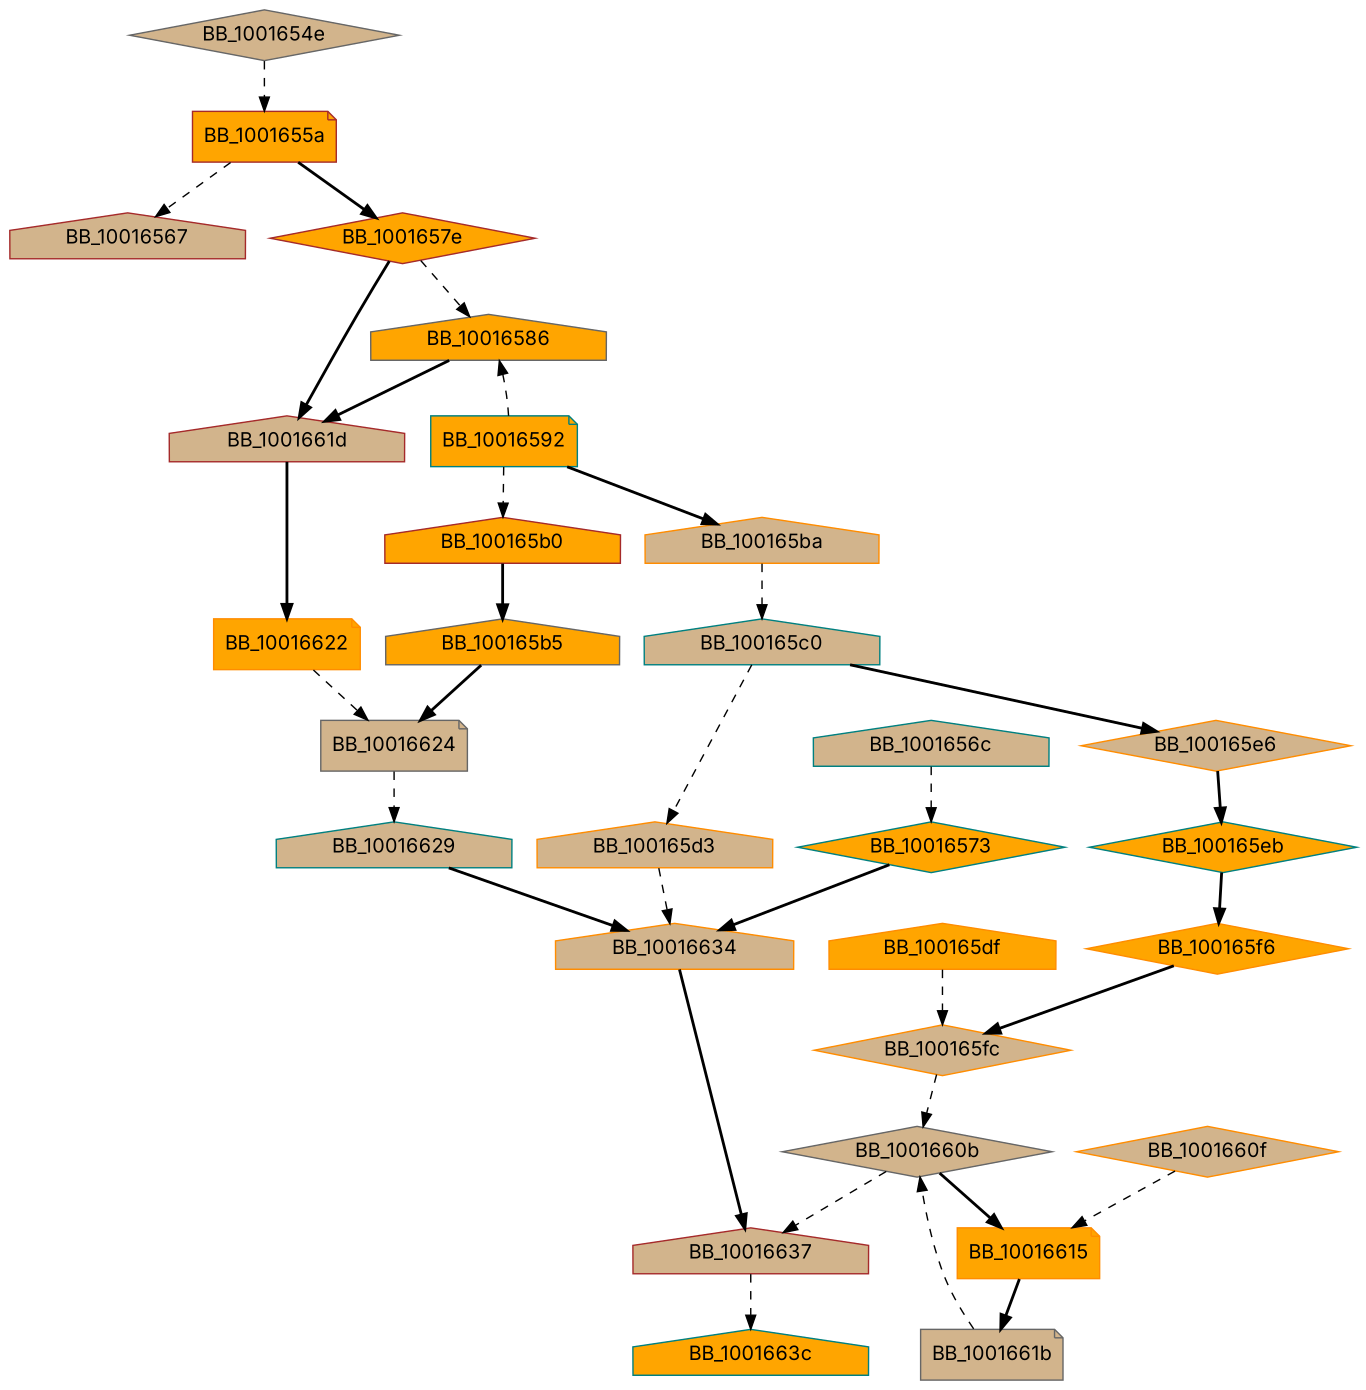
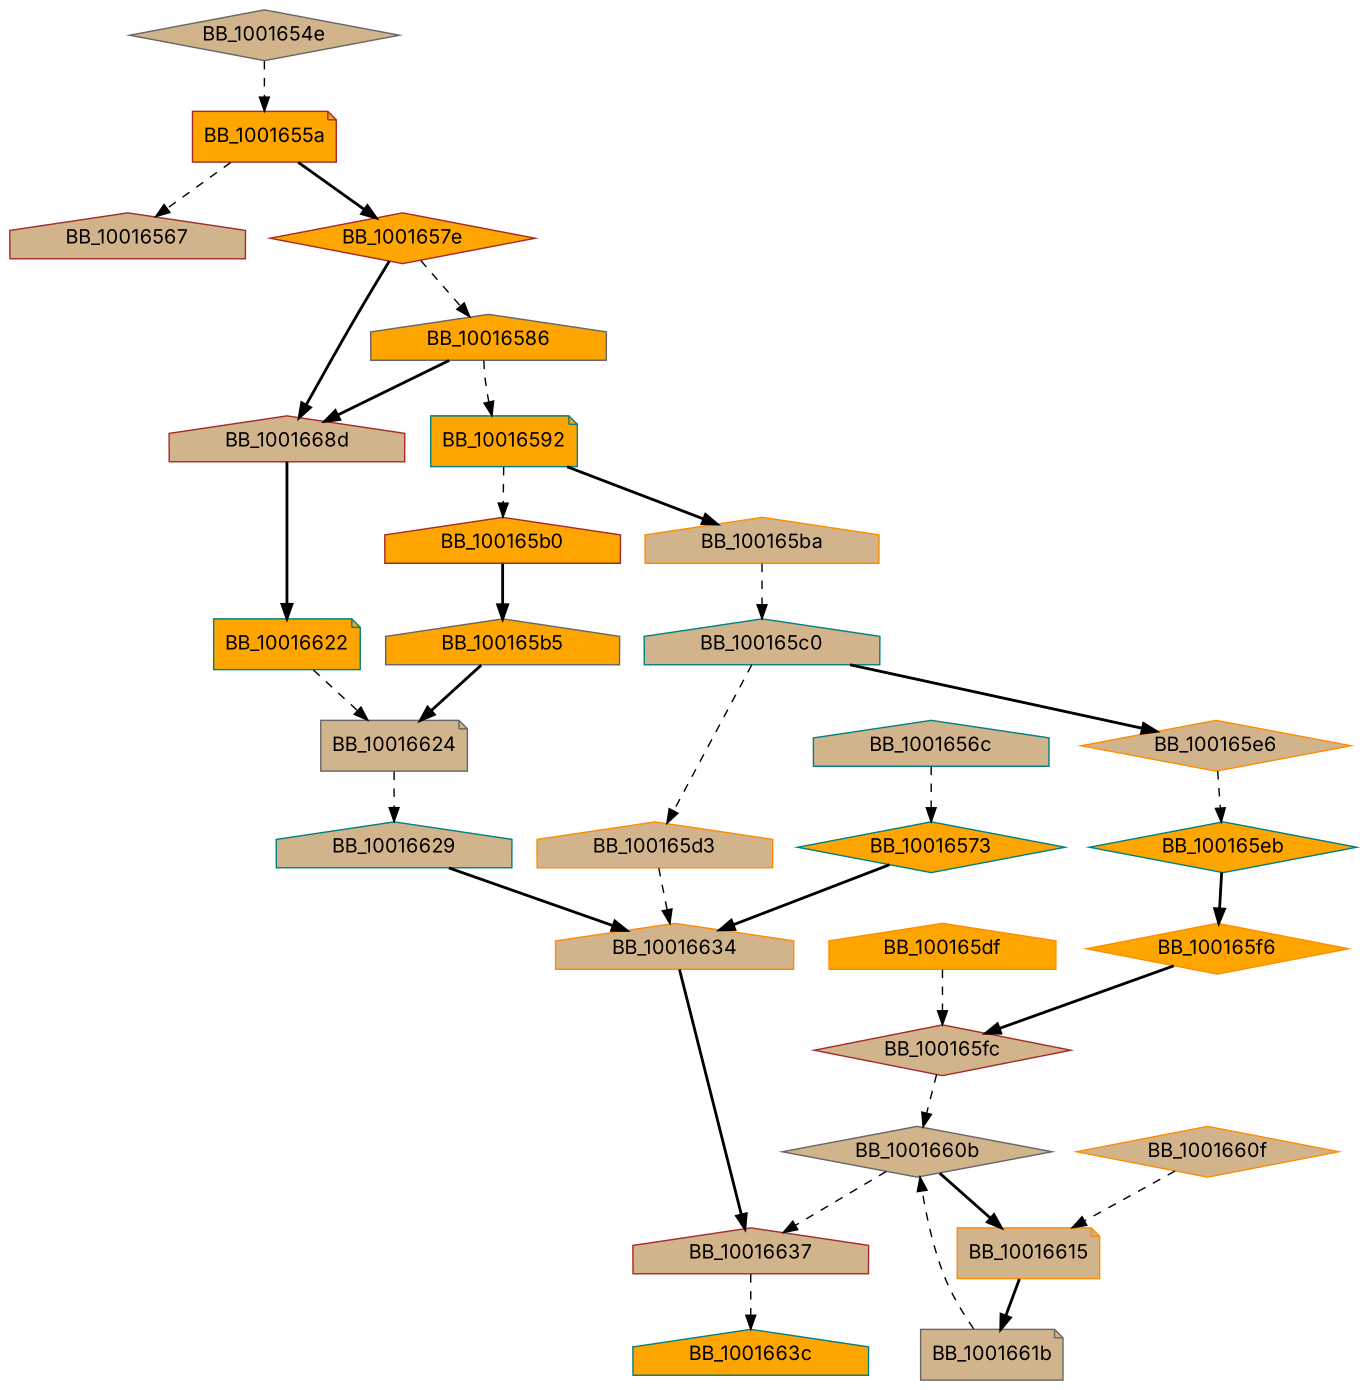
edge "BB_10016592" -> "BB_10016586": reversed
node "BB_1001661d": label "BB_1001661d" -> "BB_1001668d"
node "BB_10016622": color darkorange -> teal
edge "BB_100165e6" -> "BB_100165eb": style bold -> dashed
node "BB_100165fc": color darkorange -> brown
node "BB_10016615": fillcolor orange -> tan
